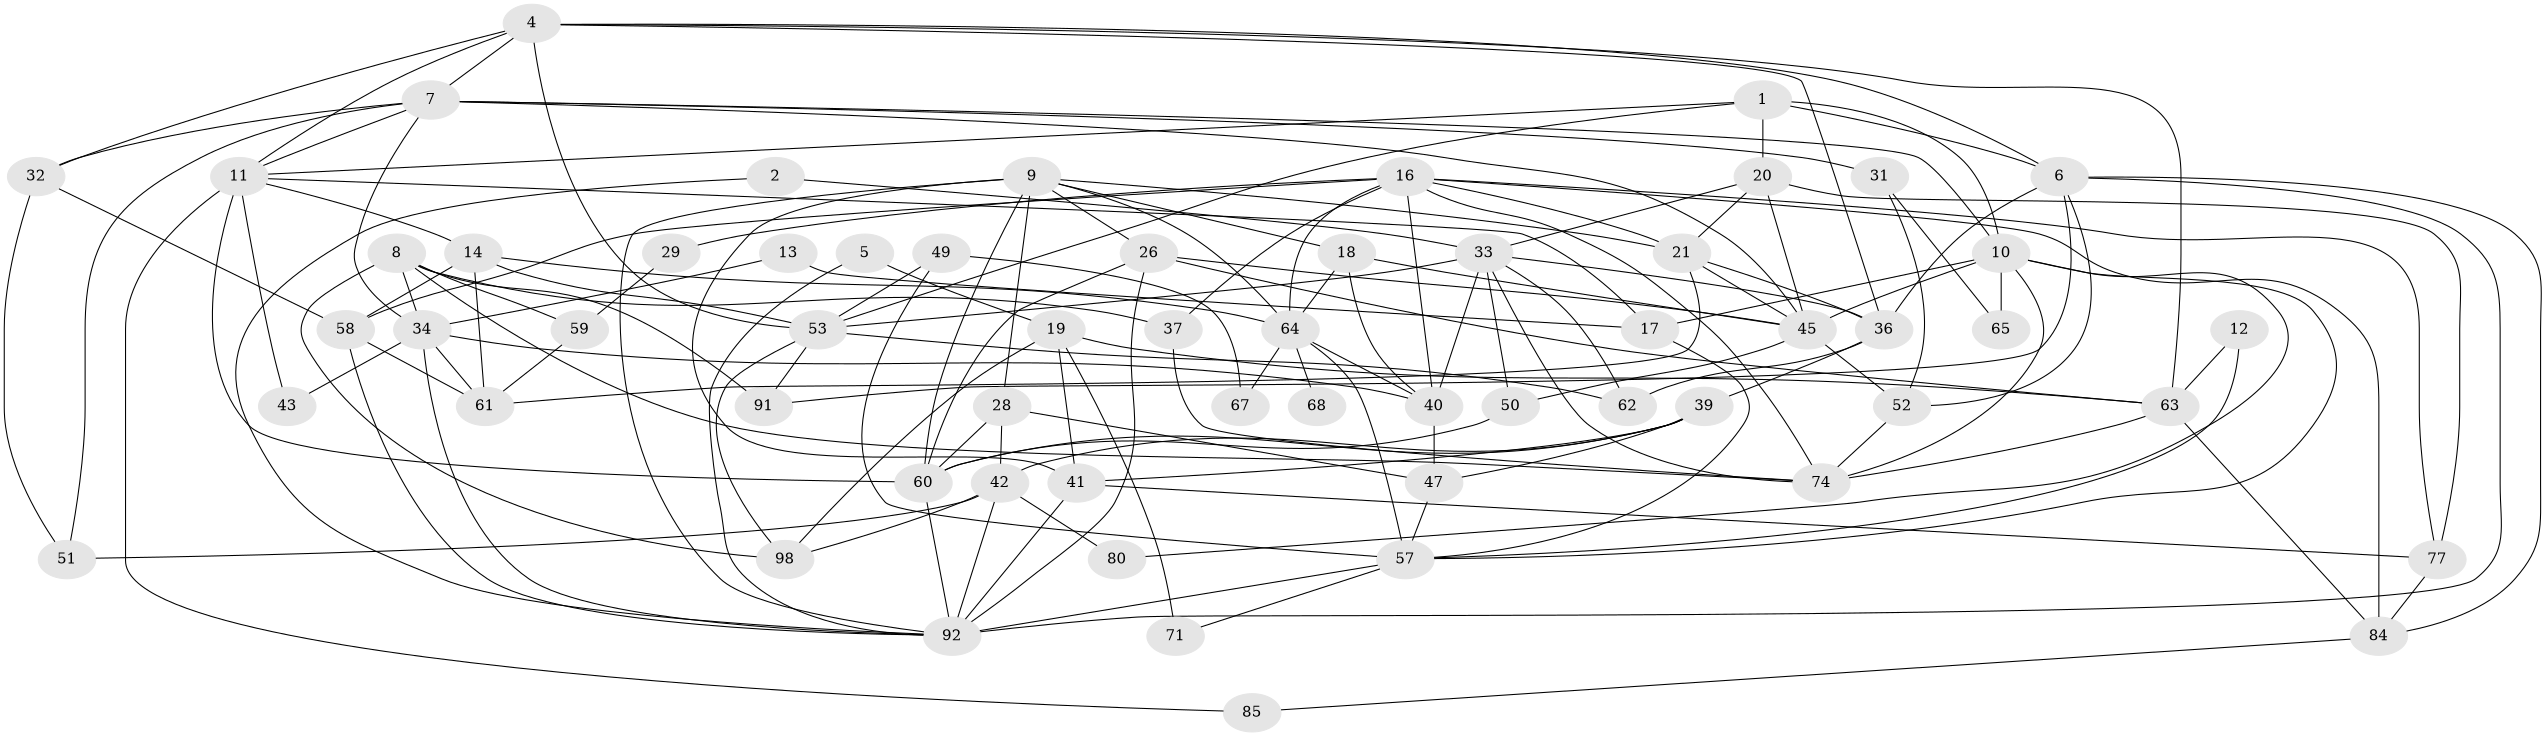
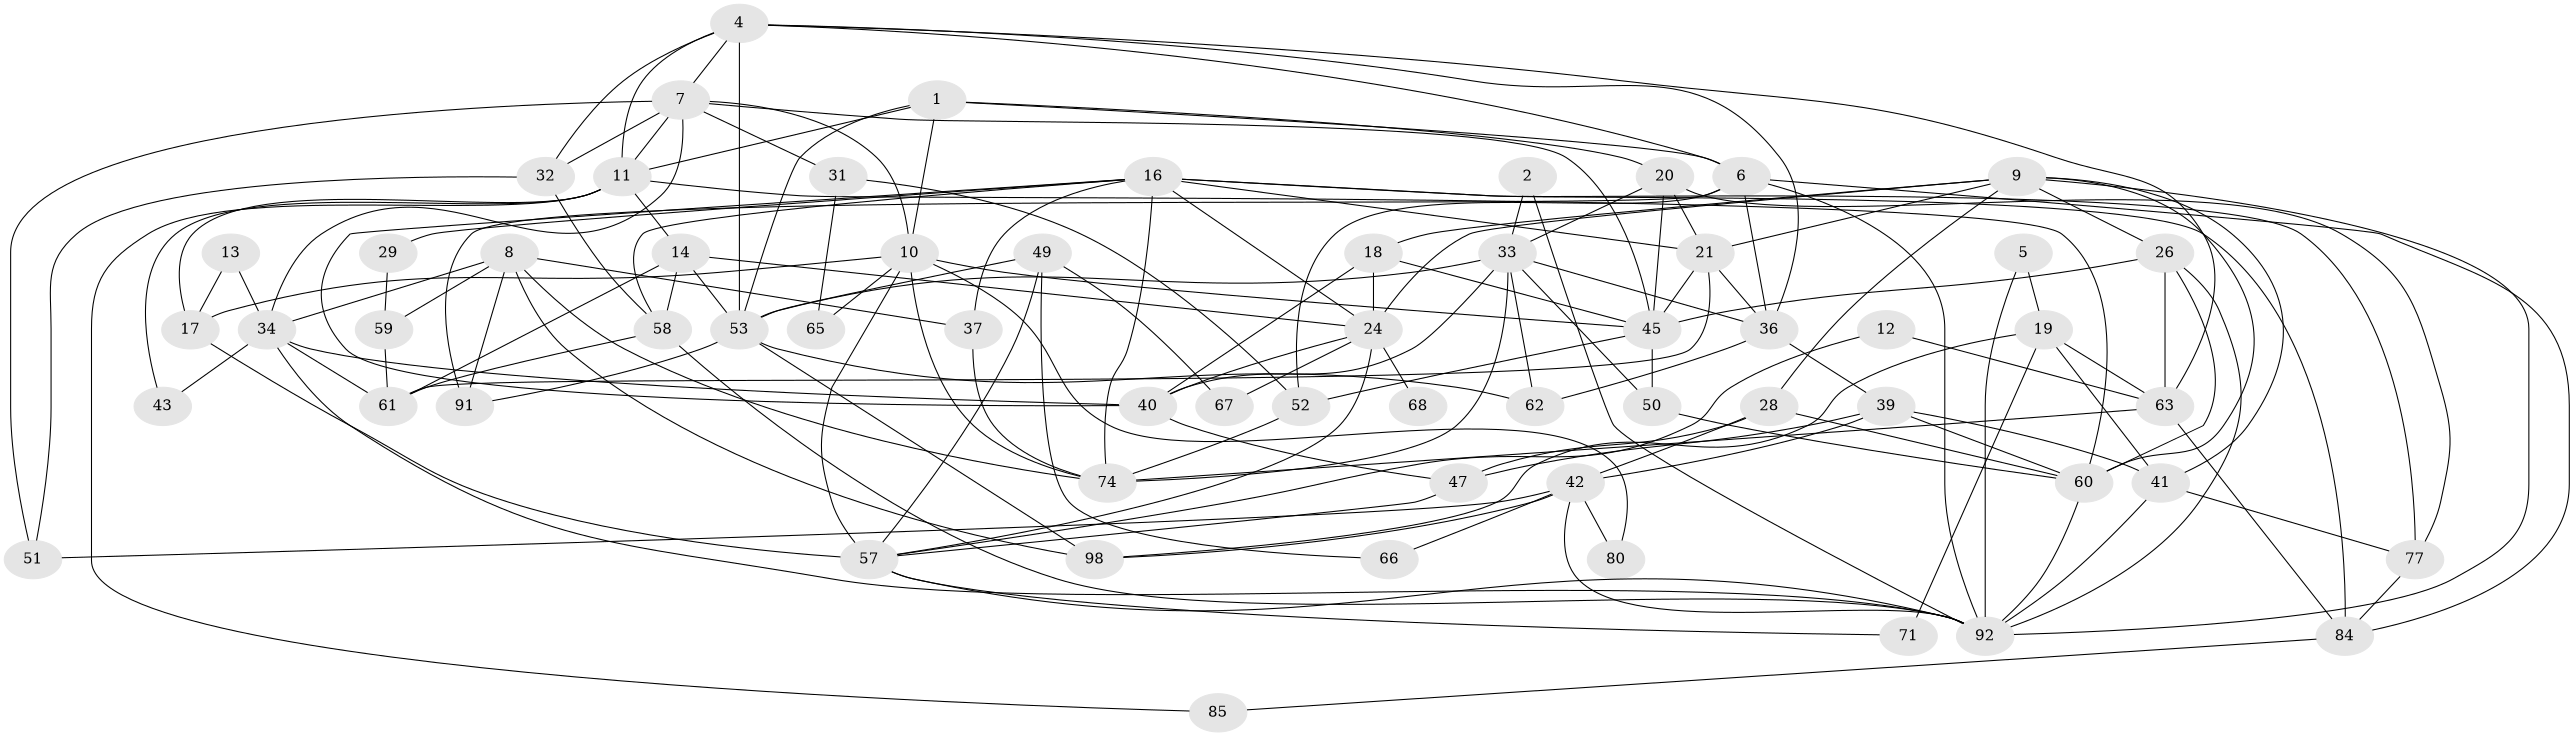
node "64": label "64" -> "24"
node "66": added
